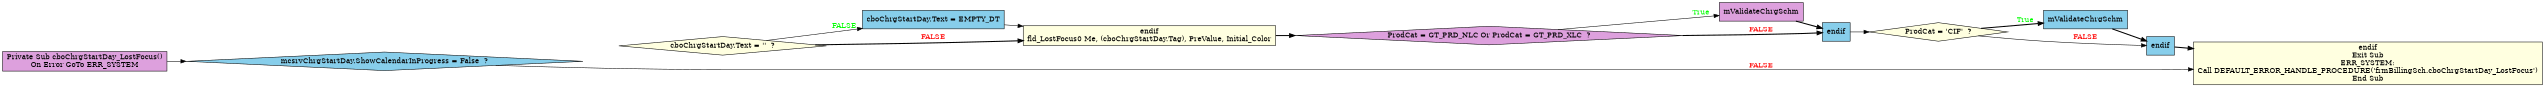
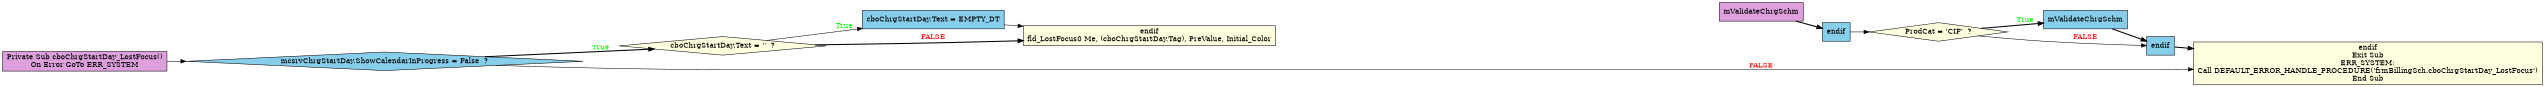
edge "cboChrgStartDay.Text = ''  ?" -> "cboChrgStartDay.Text = EMPTY_DT": label "FALSE" -> "True"
node "ProdCat = GT_PRD_NLC Or ProdCat = GT_PRD_XLC  ?": removed
edge "mcsrvChrgStartDay.ShowCalendarInProgress = False  ?" -> "cboChrgStartDay.Text = ''  ?": added, label "True"
